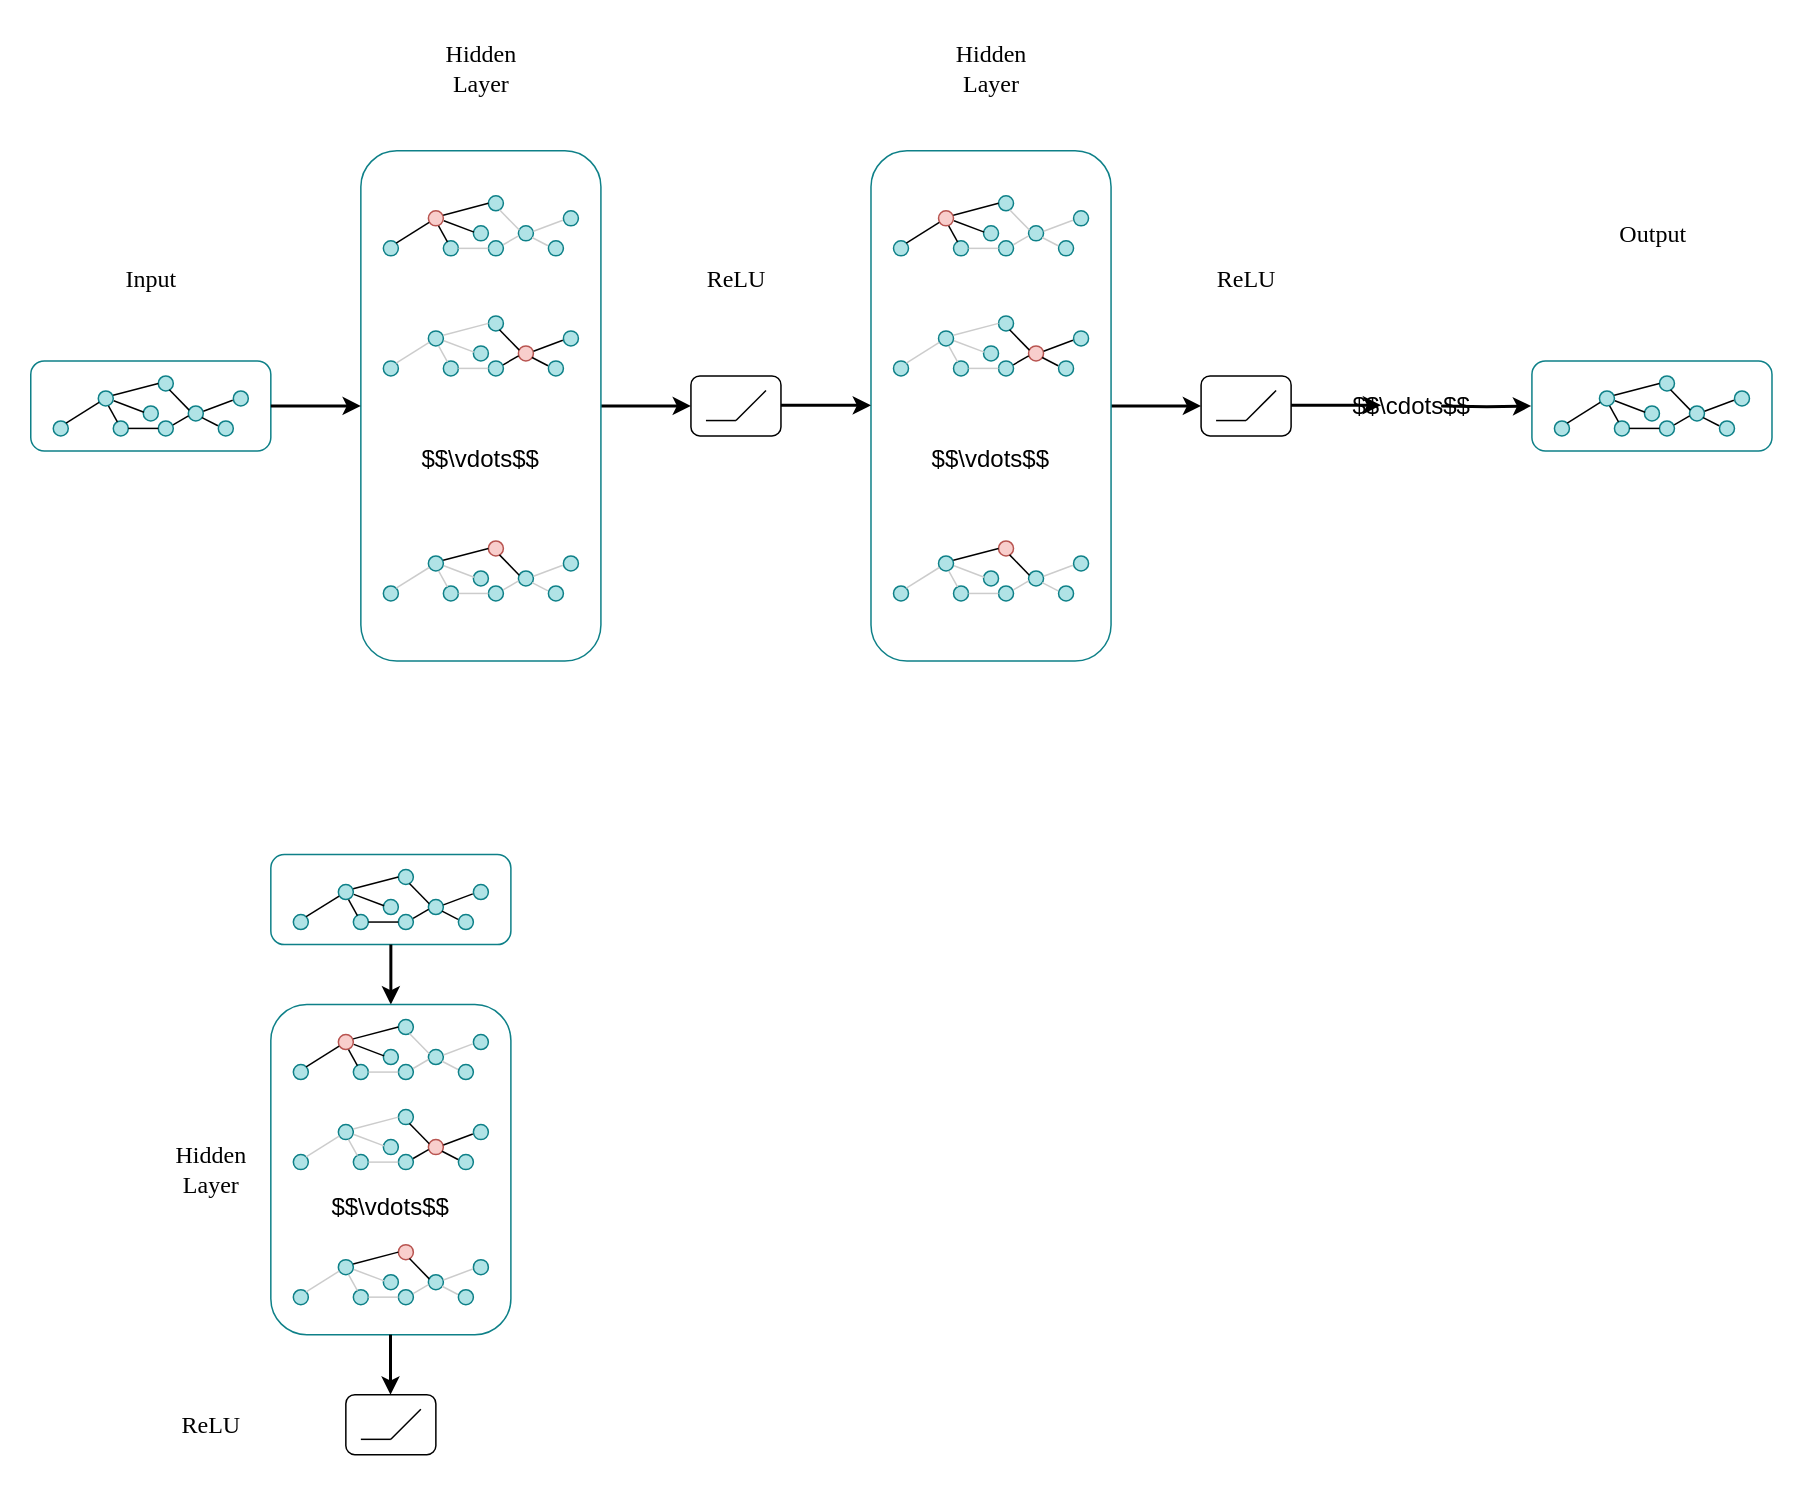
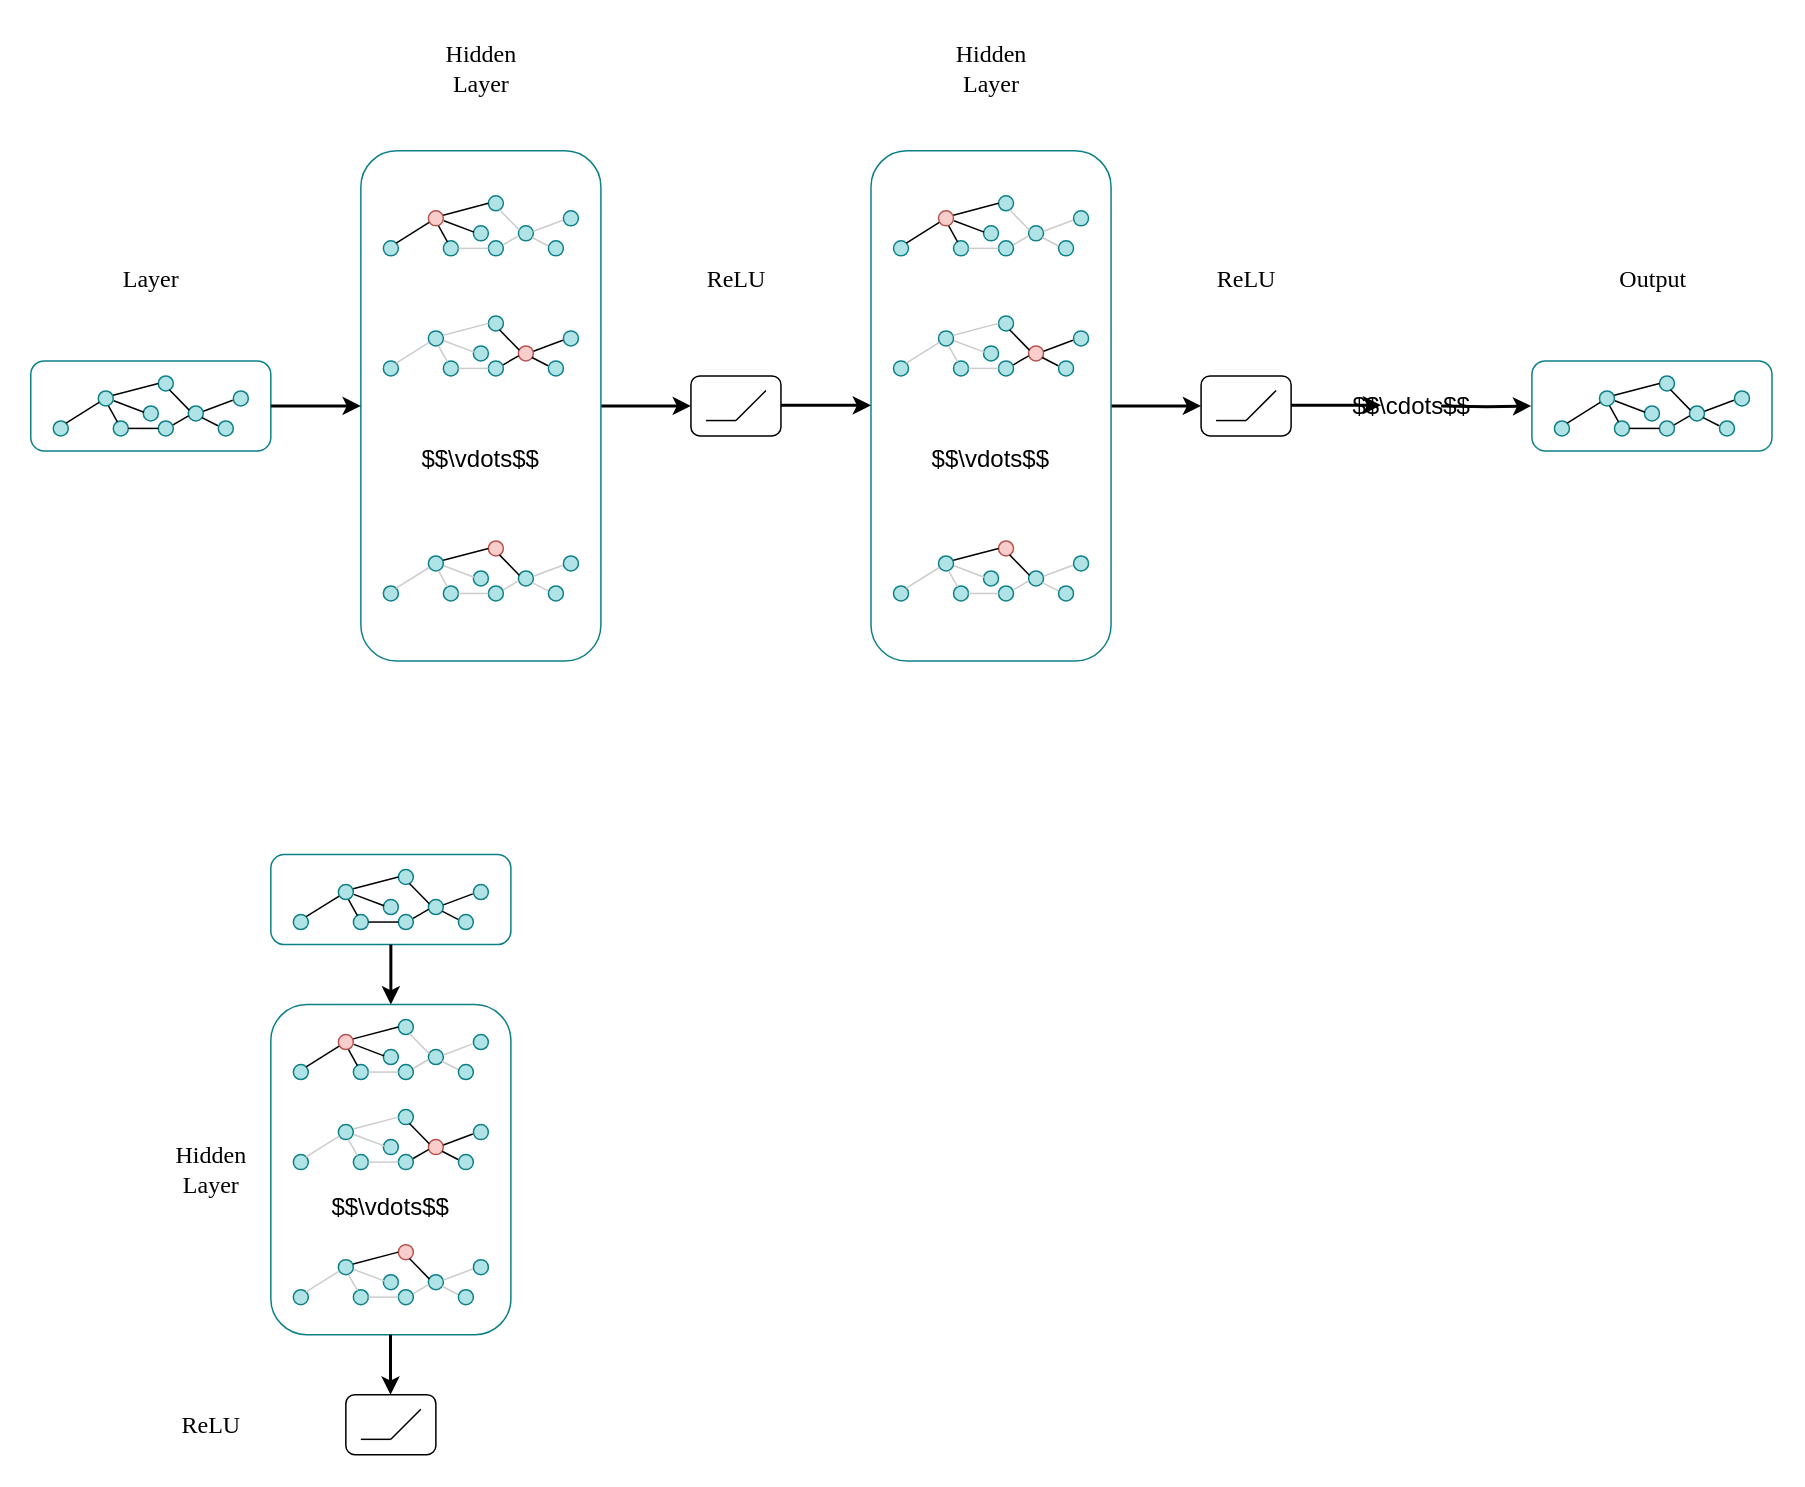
node "Output": moved (1652, 233) -> (1652, 278)
node "Input": label "Input" -> "Layer"
